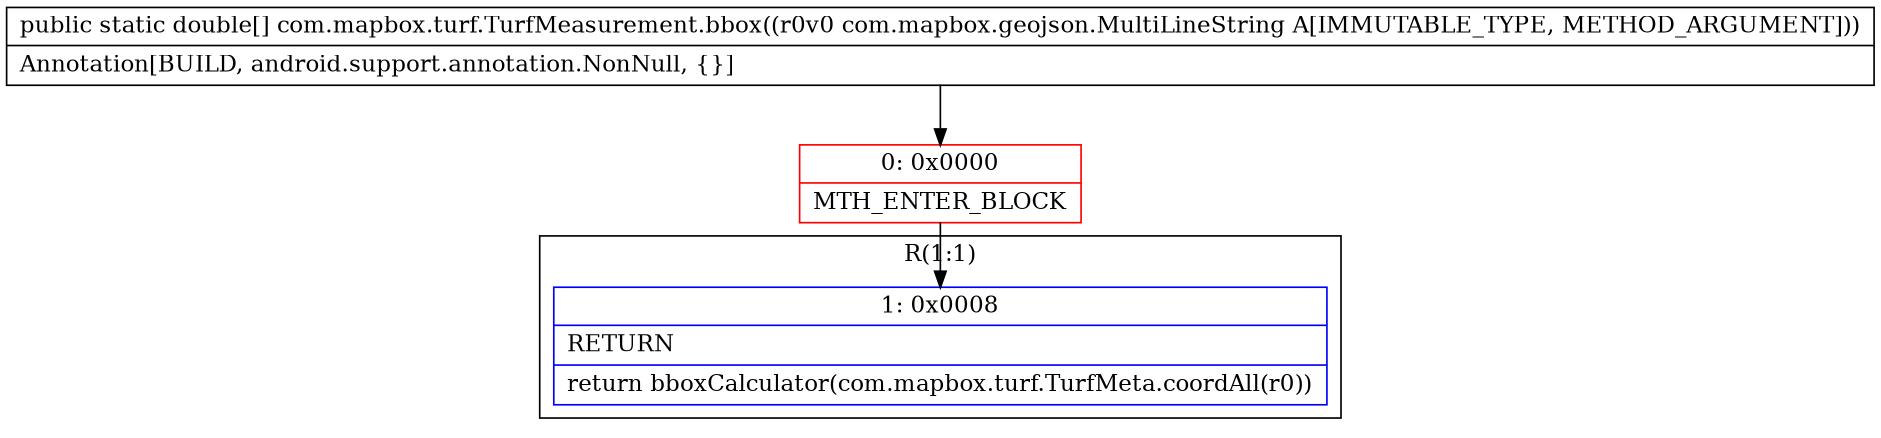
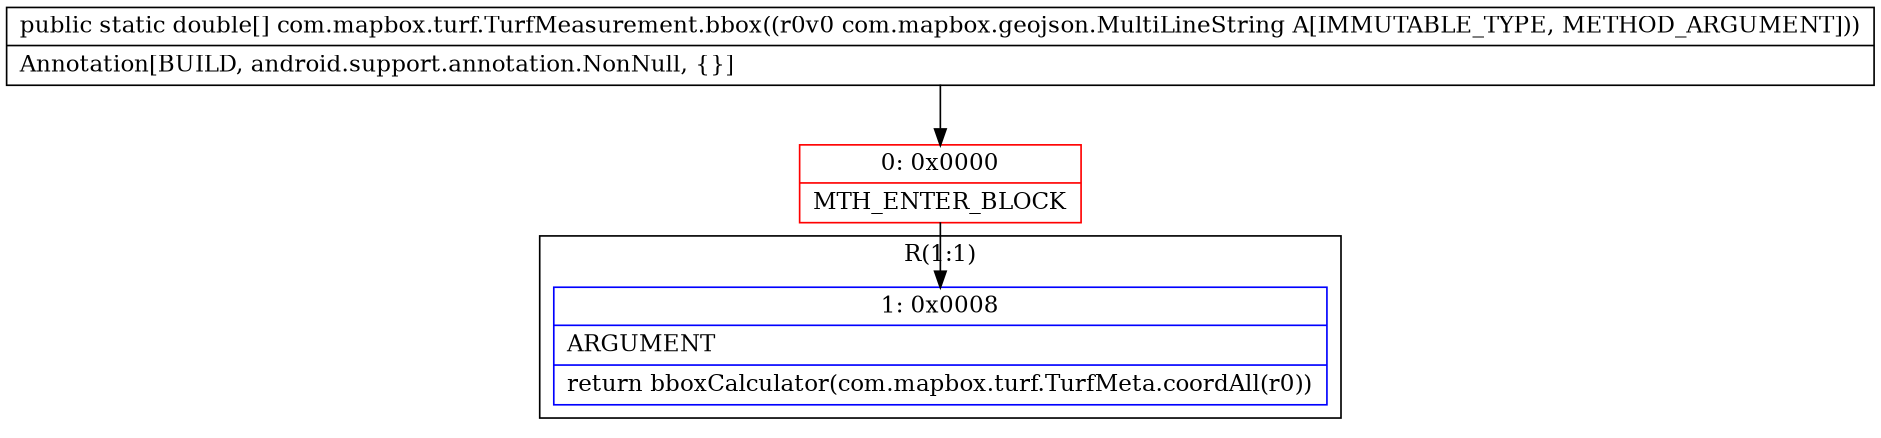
node "1: 0x0008": text "RETURN" -> "ARGUMENT"
